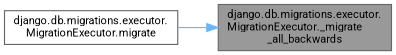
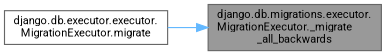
node "django.db.migrations.executor. MigrationExecutor.migrate": label "django.db.migrations.executor. MigrationExecutor.migrate" -> "django.db.executor.executor. MigrationExecutor.migrate"
